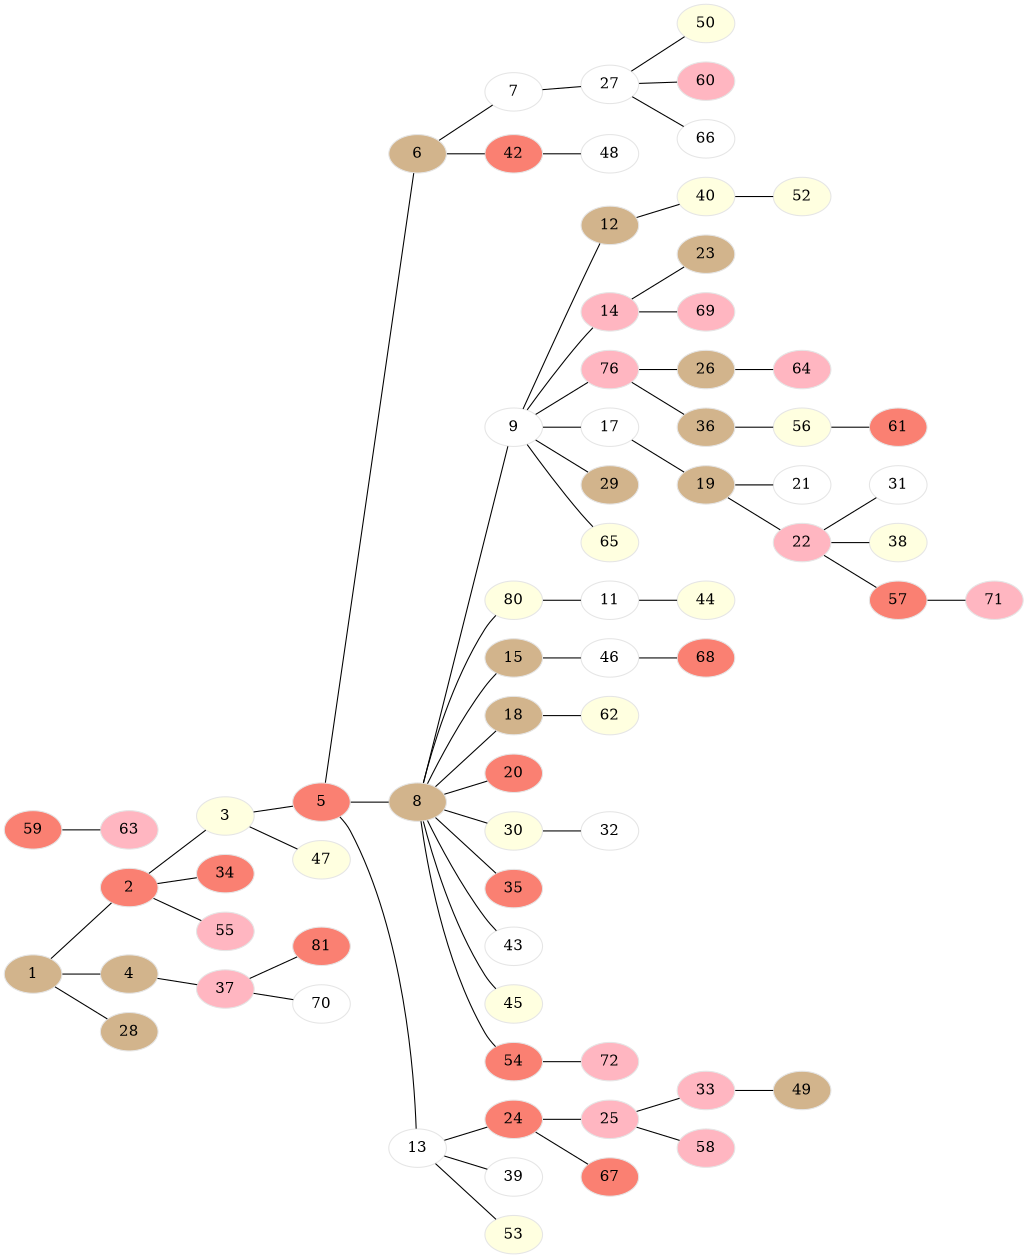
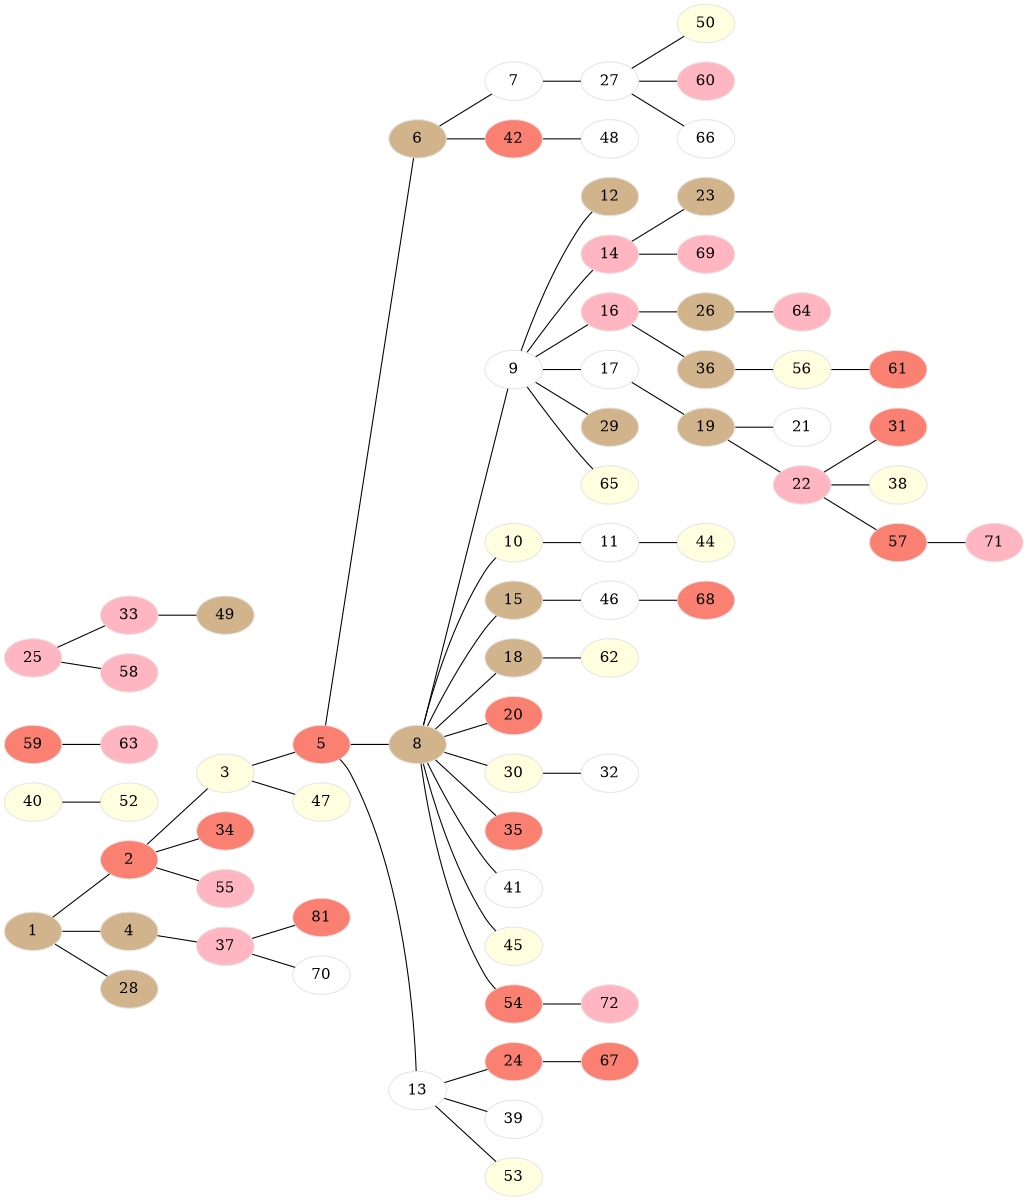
edge "40" -- "12": removed
node "76": label "76" -> "16"
node "31": fillcolor white -> salmon
node "80": label "80" -> "10"
node "43": label "43" -> "41"
edge "24" -- "25": removed
